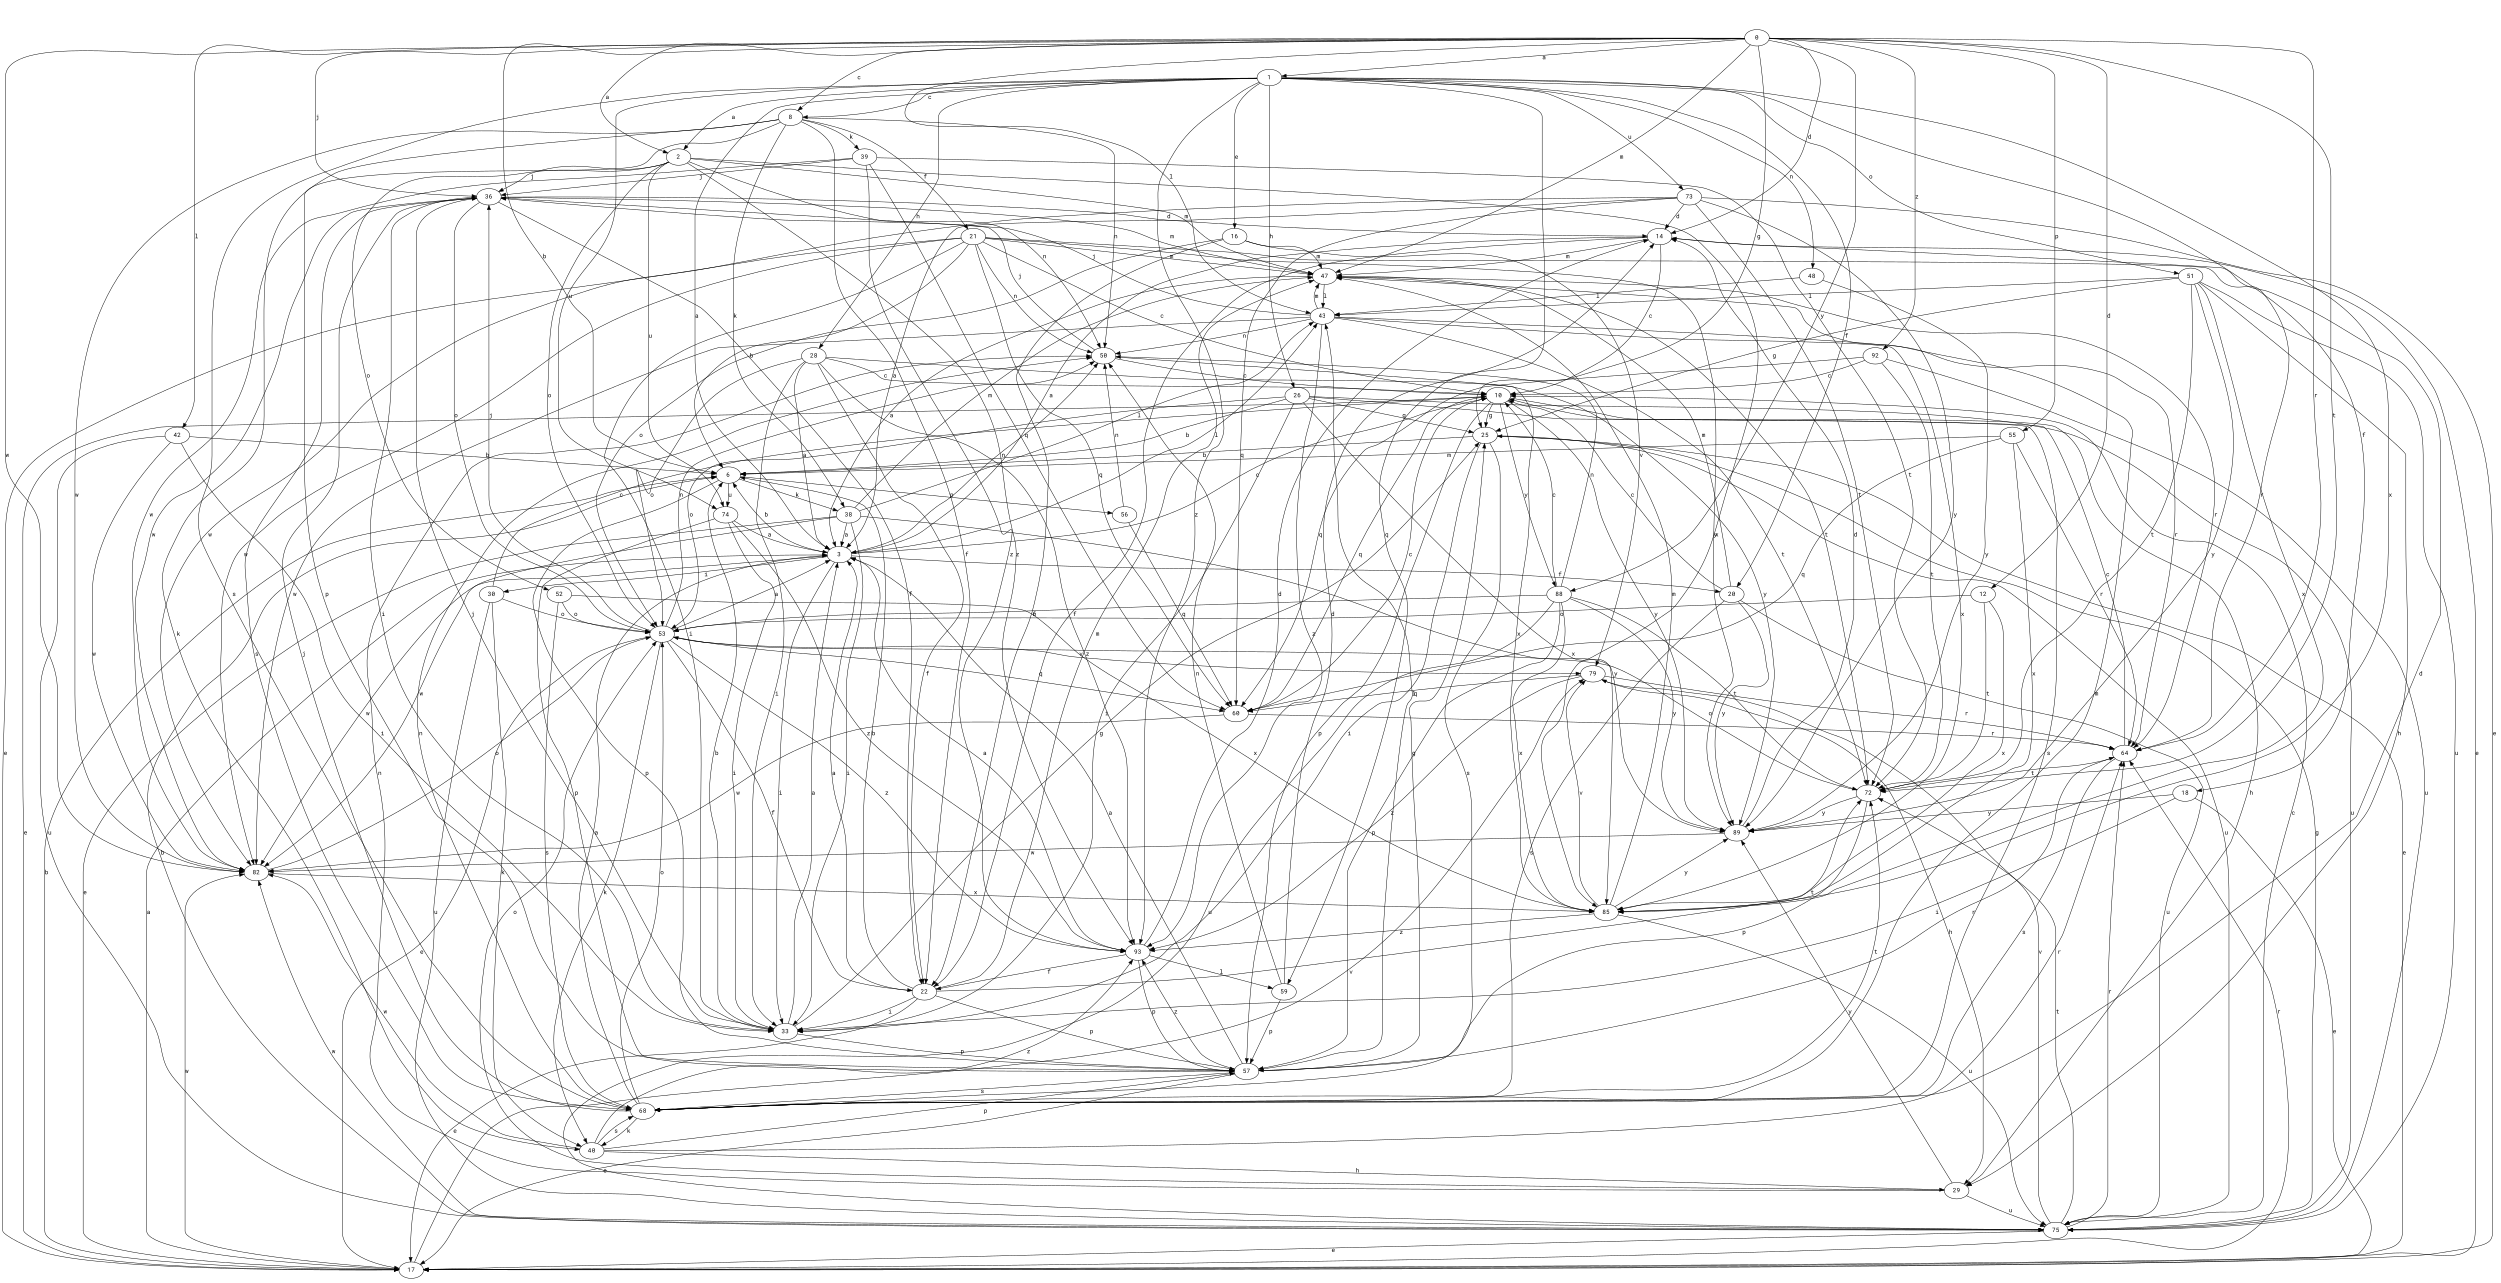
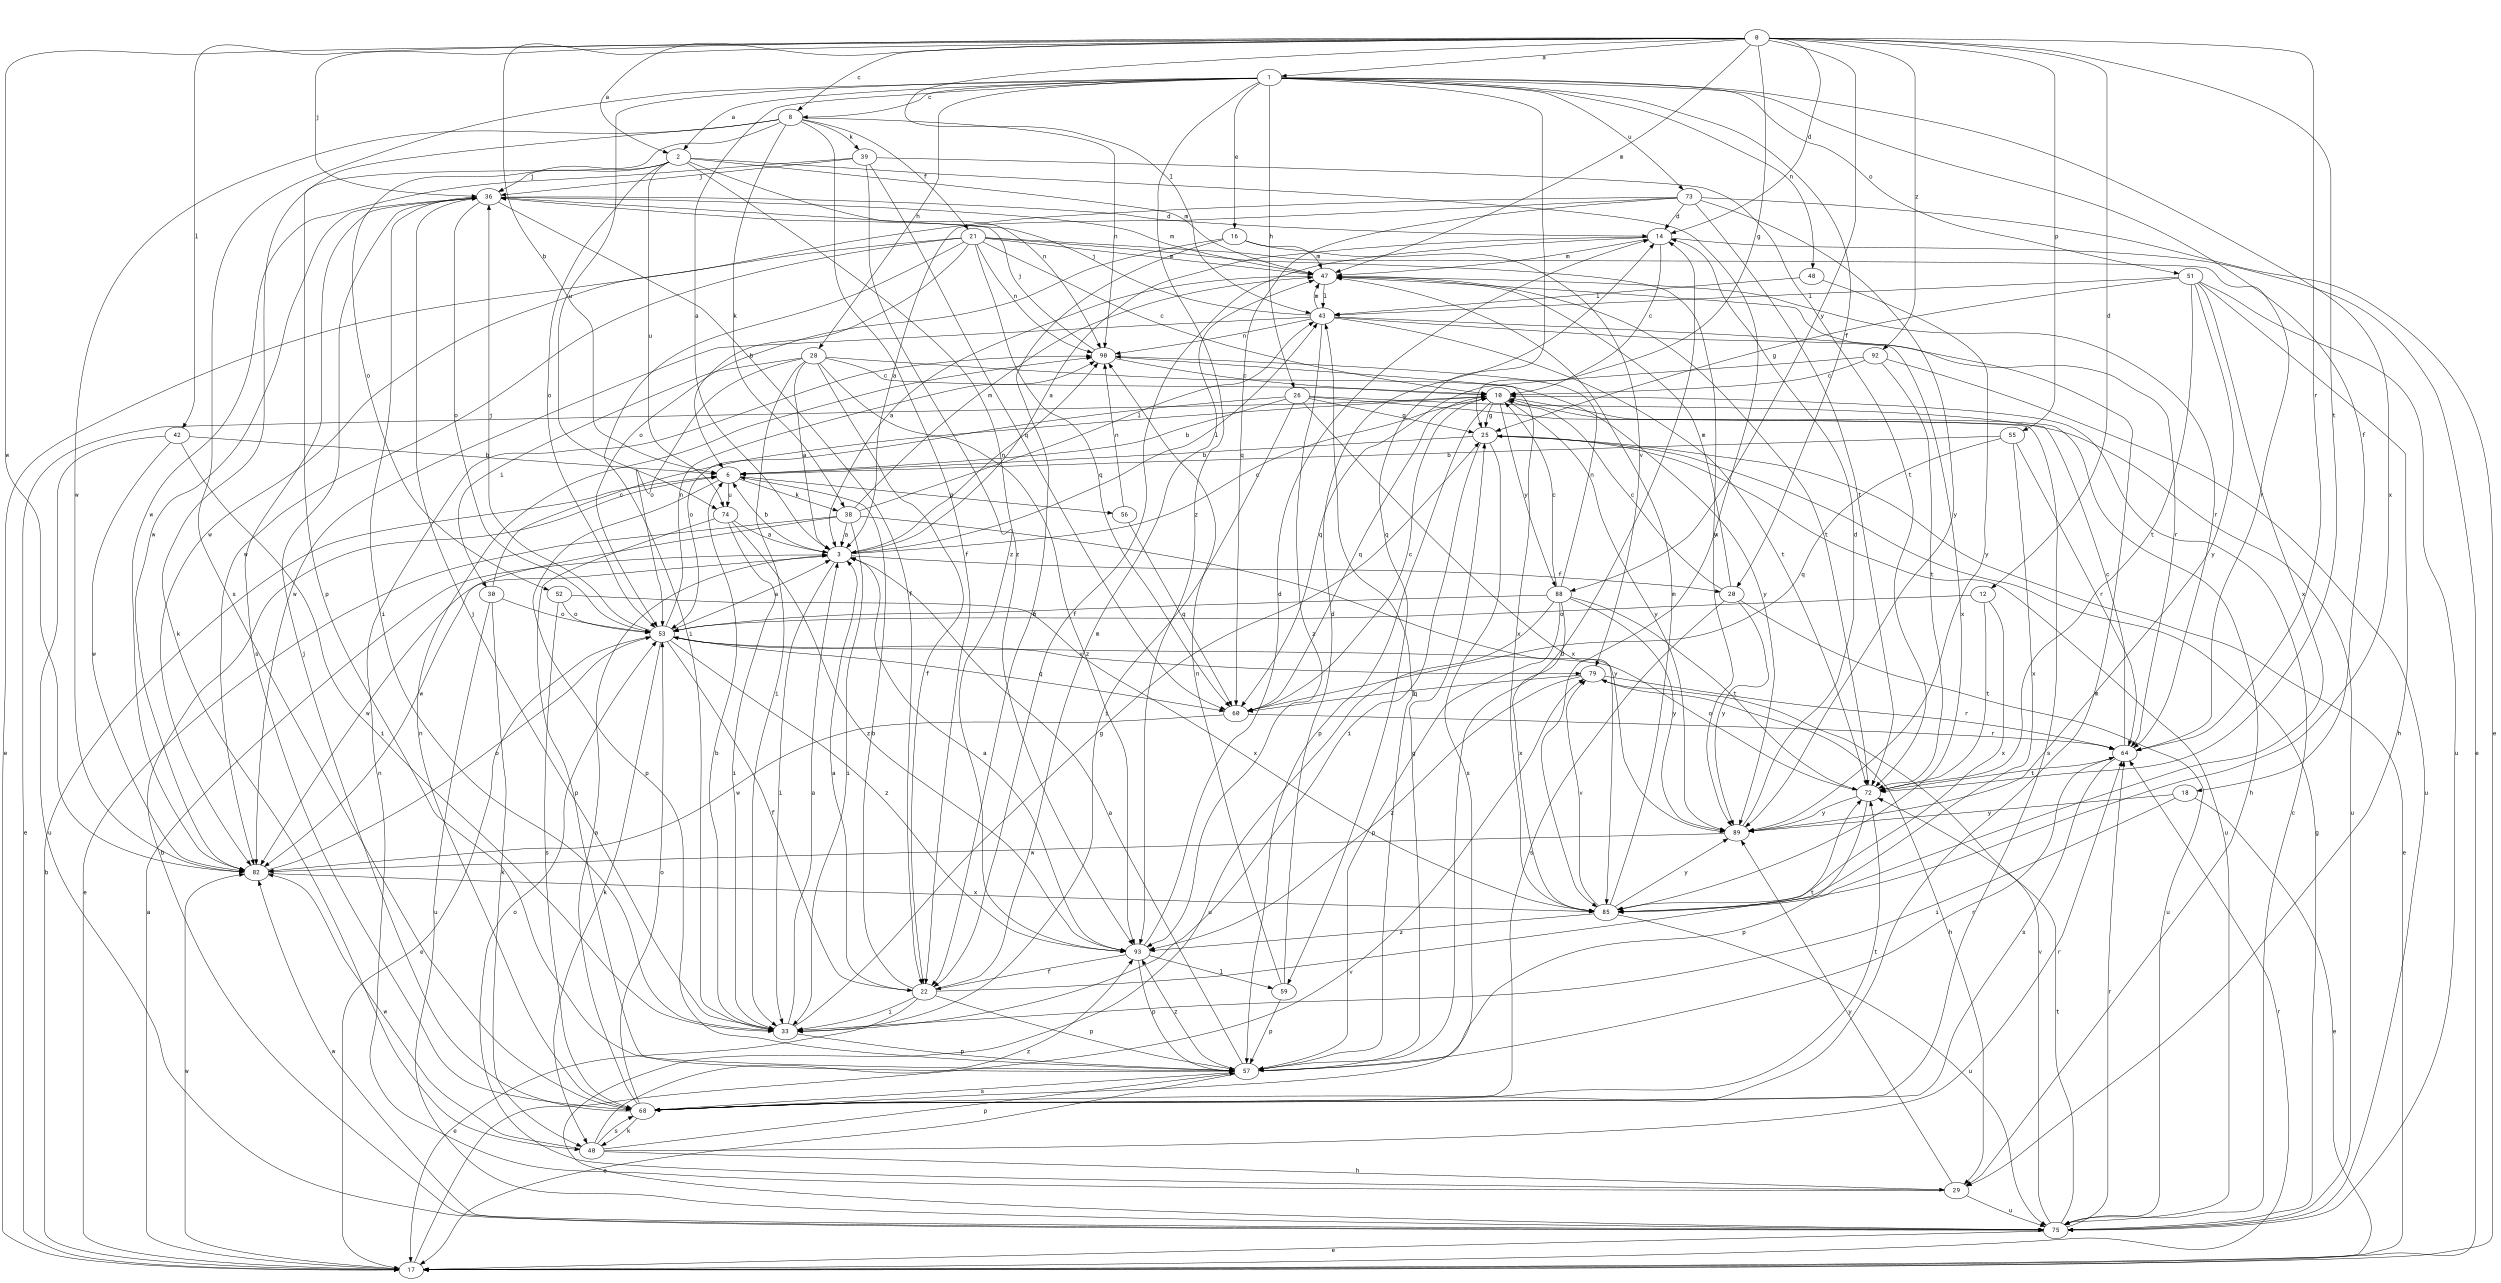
node "50": label "50" -> "90"
edge "55" -> "6": label "m" -> "b"
edge "3" -> "30": now "28" -> "30"
edge "68" -> "14": now "57" -> "14"
